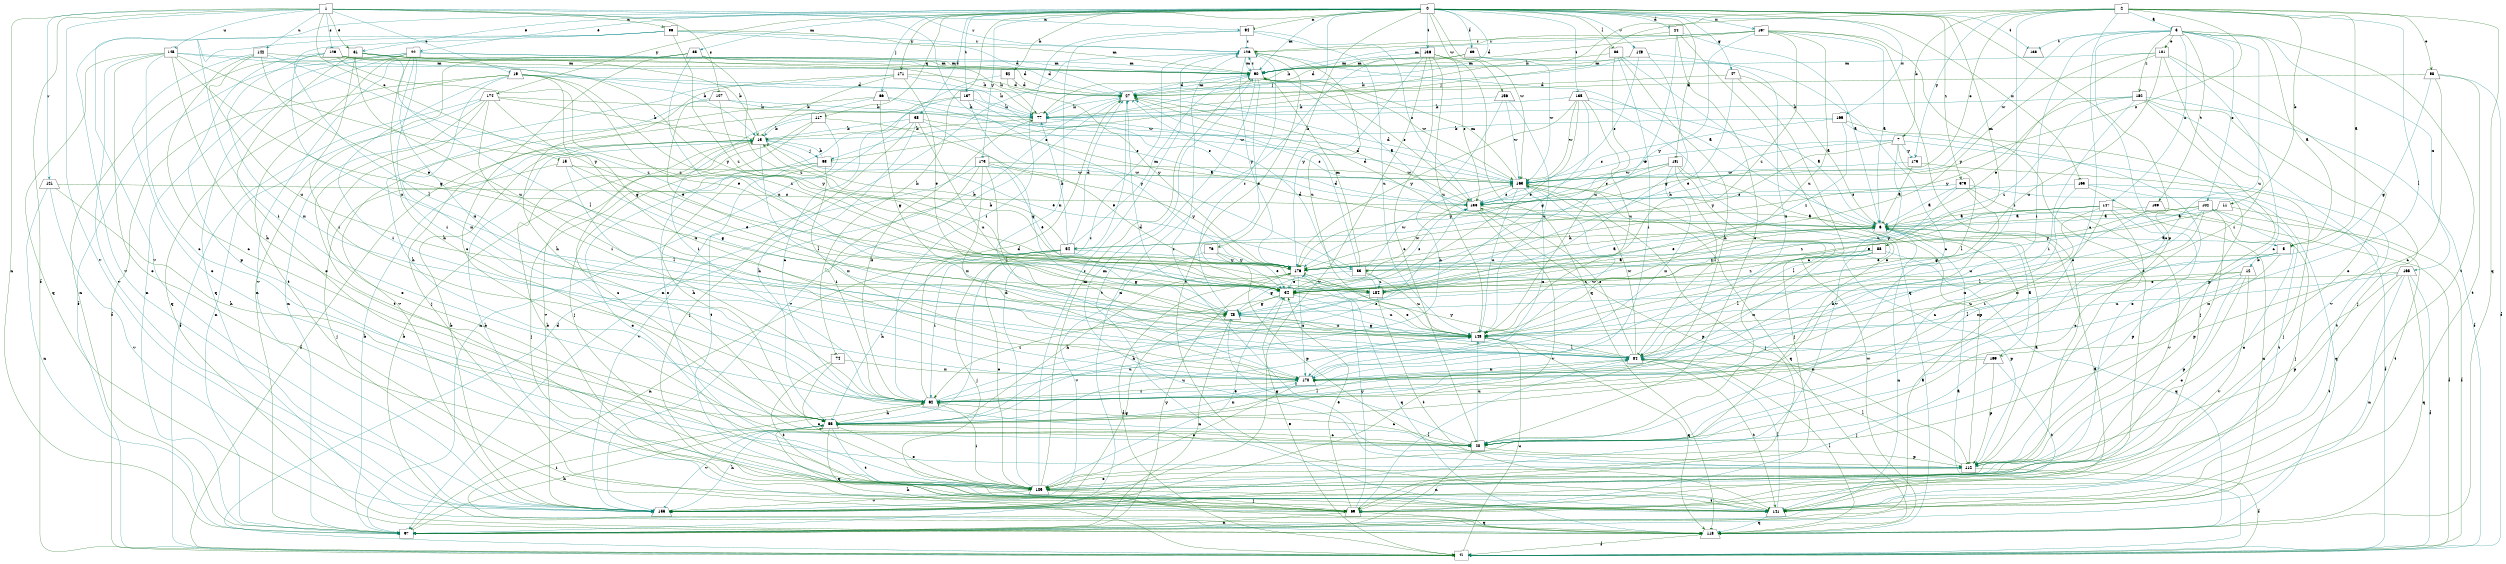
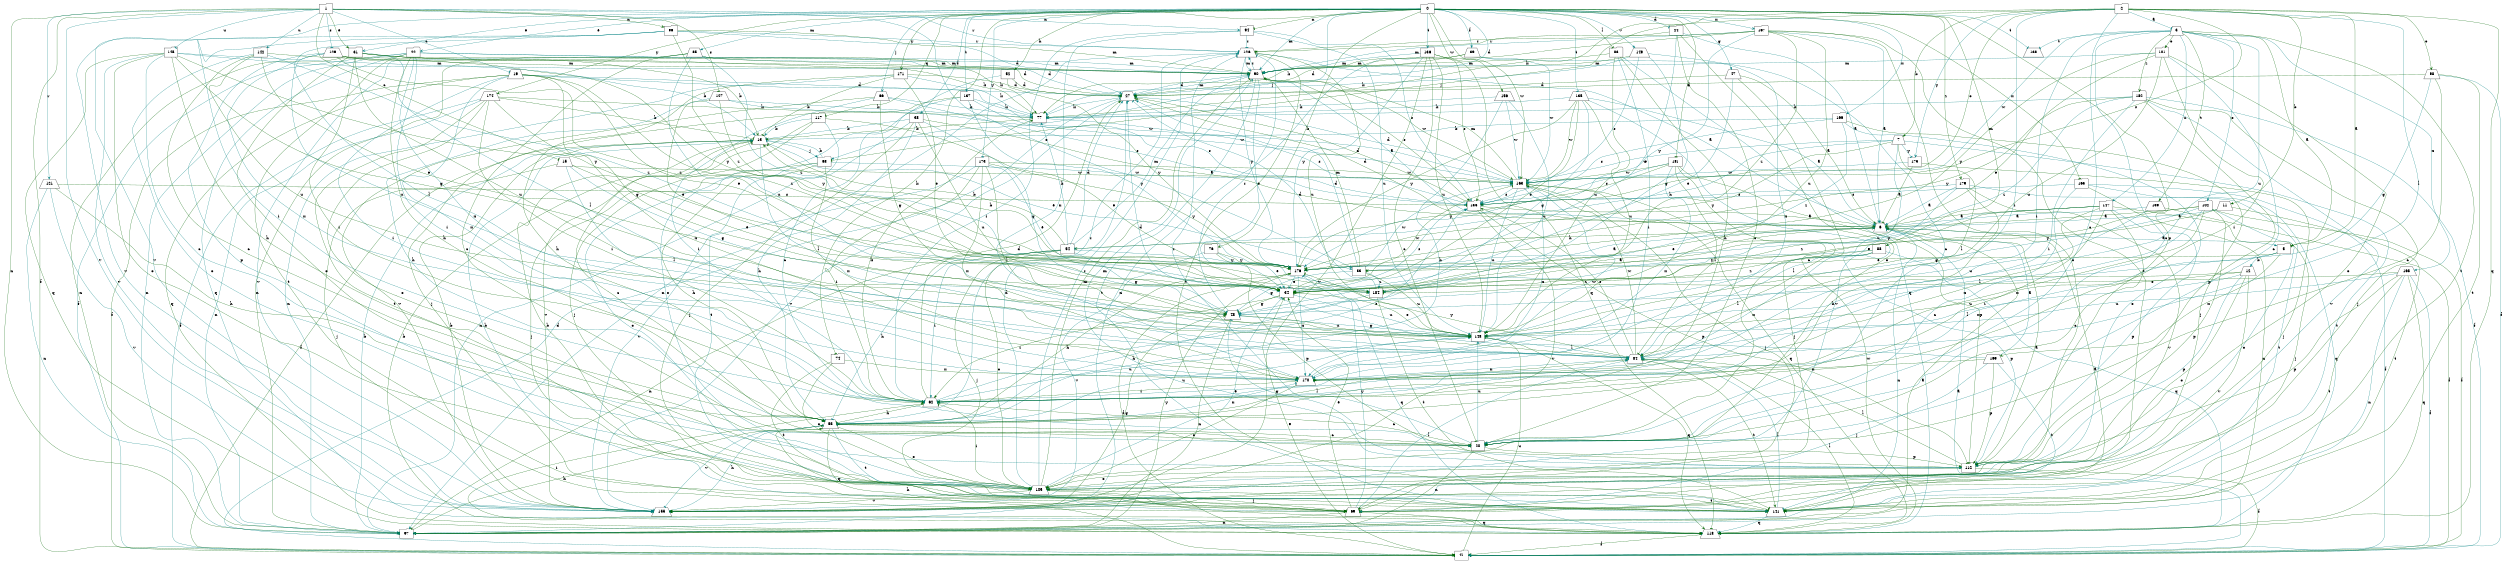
node "579": label "579" -> "179"
edge "85" -> "184": color darkgreen -> teal
